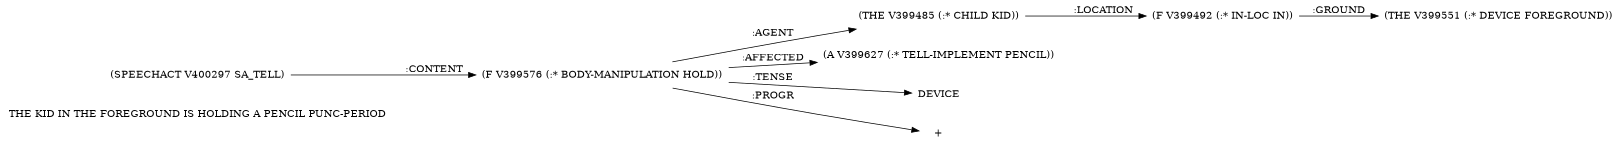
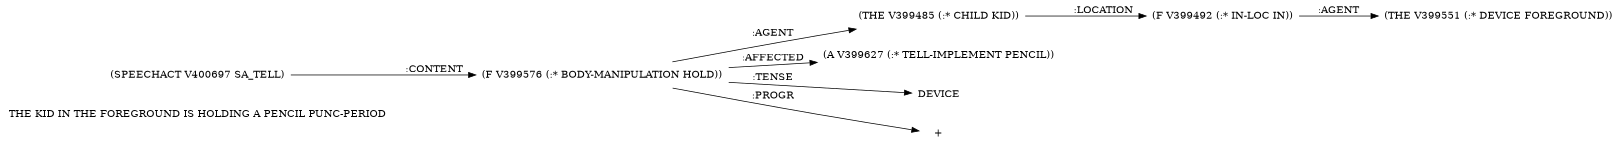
edge "(F V399492 (:* IN-LOC IN))" -> "(THE V399551 (:* DEVICE FOREGROUND))": label ":GROUND" -> ":AGENT"
node "(SPEECHACT V400297 SA_TELL)": label "(SPEECHACT V400297 SA_TELL)" -> "(SPEECHACT V400697 SA_TELL)"
